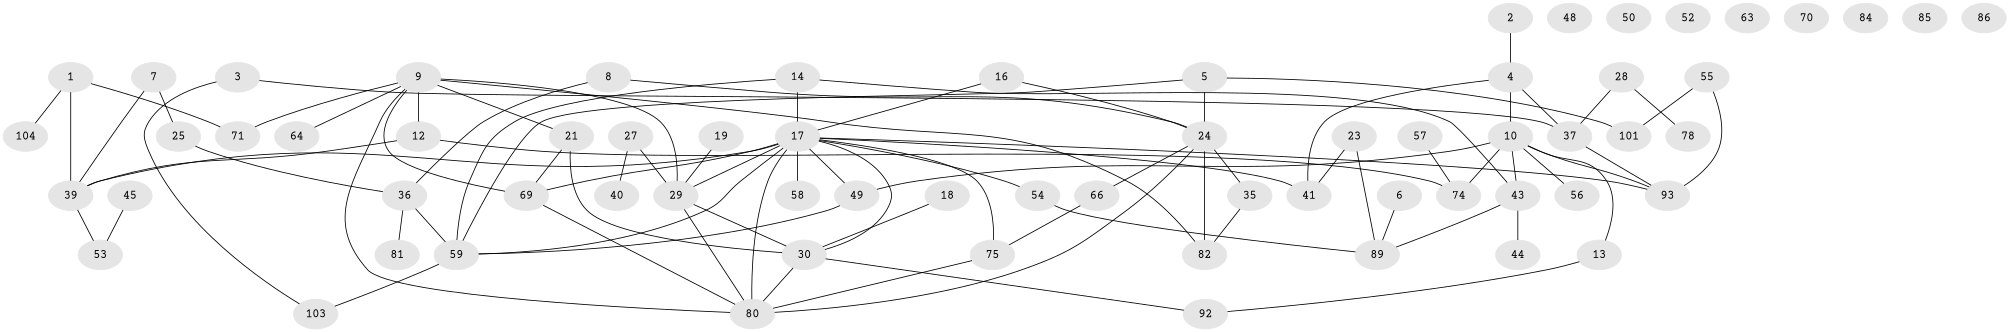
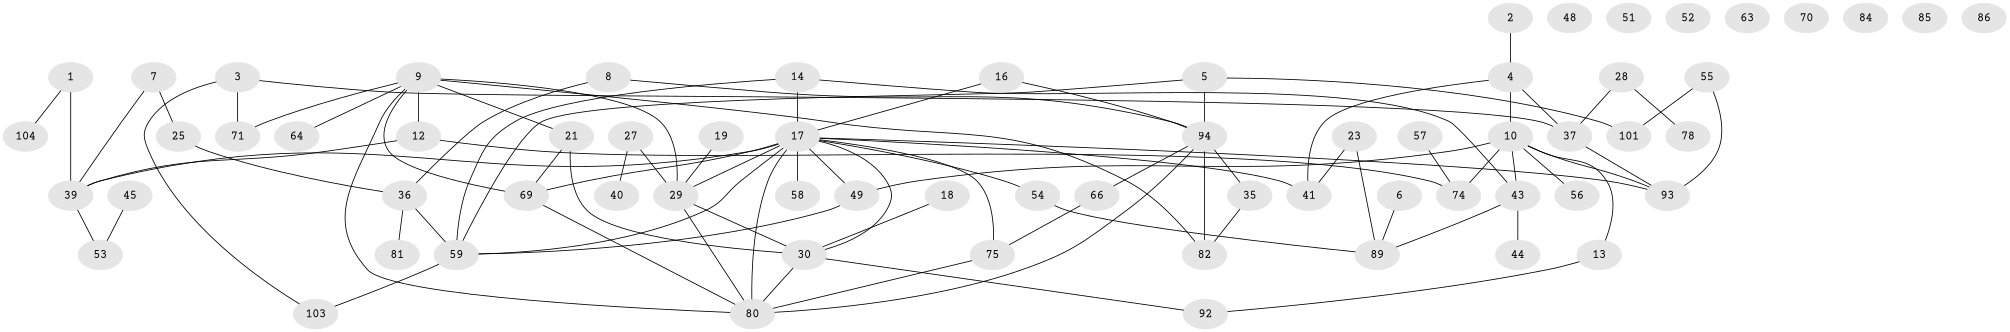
node "50": label "50" -> "51"
edge "1" -- "71": now "3" -- "71"
node "24": label "24" -> "94"
